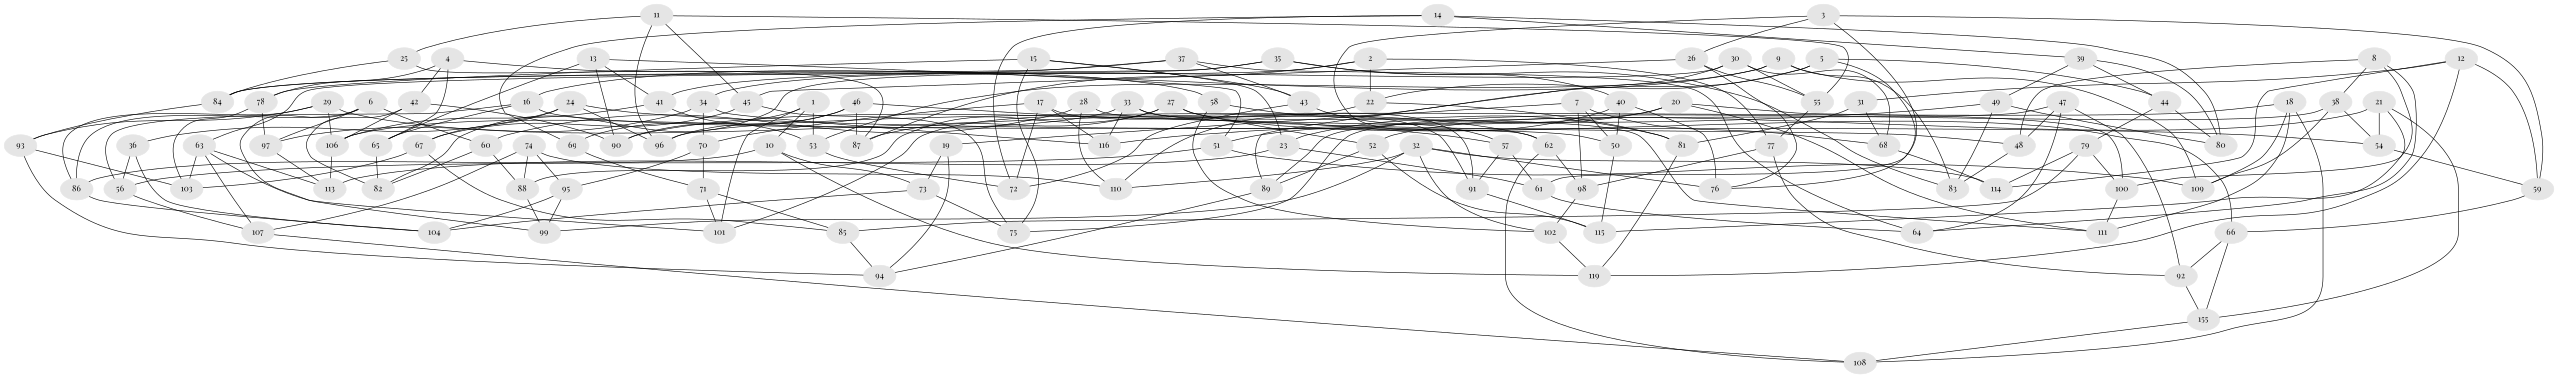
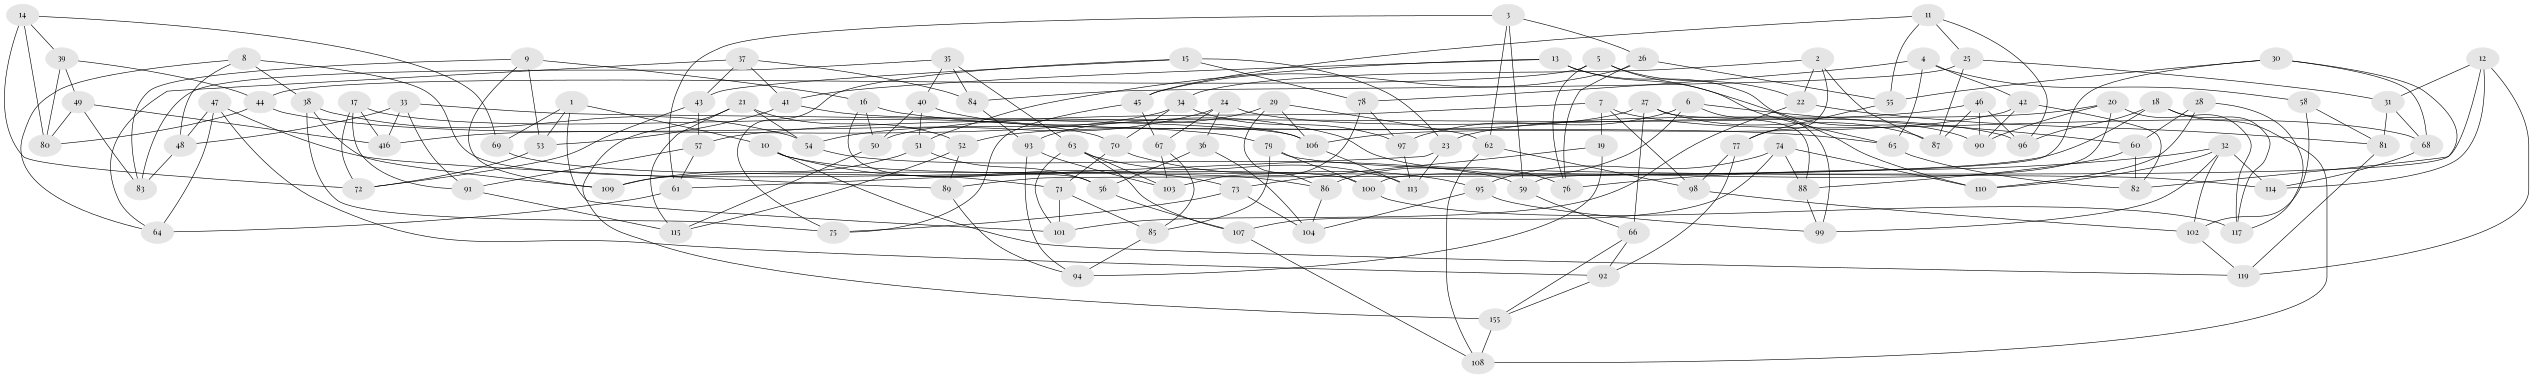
edge "25" -- "31": added
node "116": label "116" -> "416"
node "111": label "111" -> "117"
